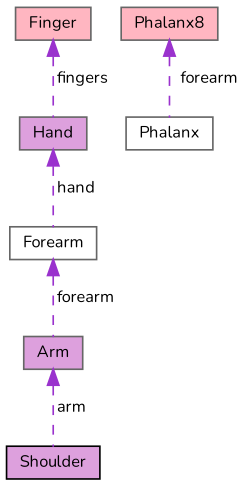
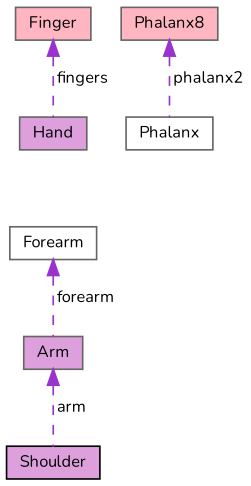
edge "Phalanx" -> "Phalanx8": label " forearm" -> " phalanx2"
edge "Forearm" -> "Hand": removed, label "hand"
